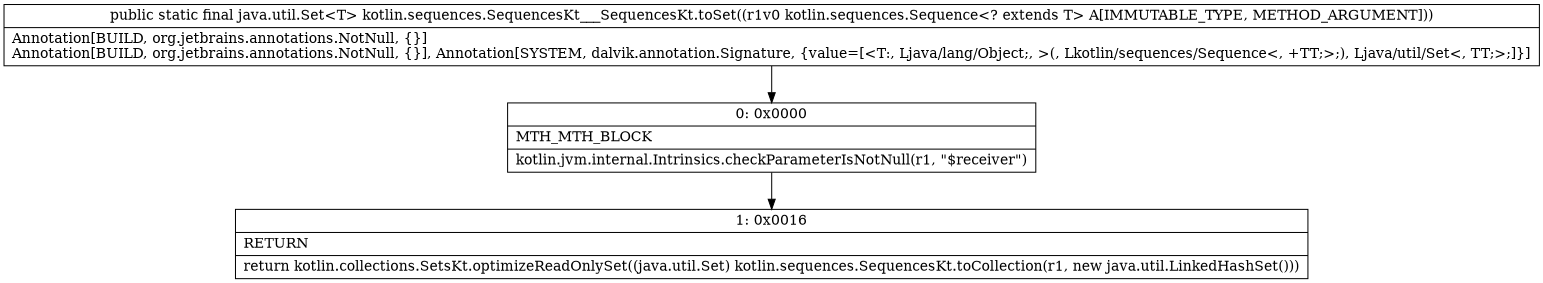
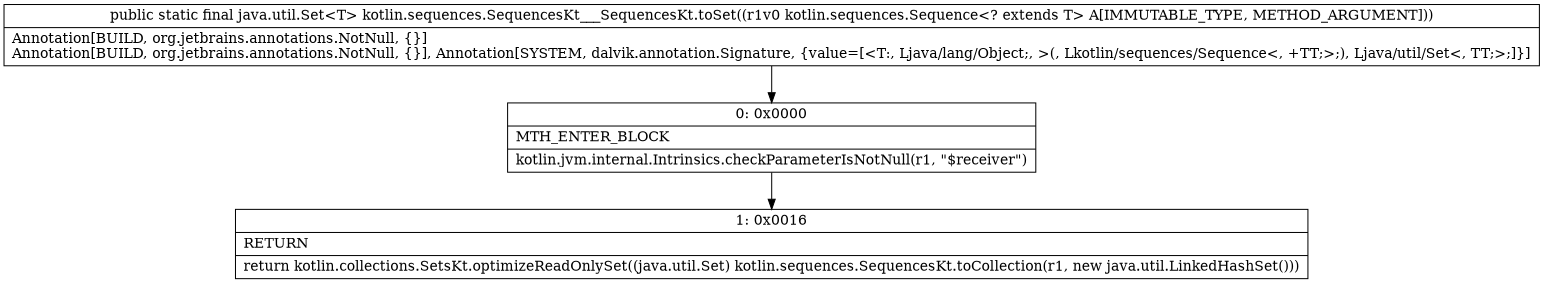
node "0: 0x0000": text "MTH_MTH_BLOCK" -> "MTH_ENTER_BLOCK"
